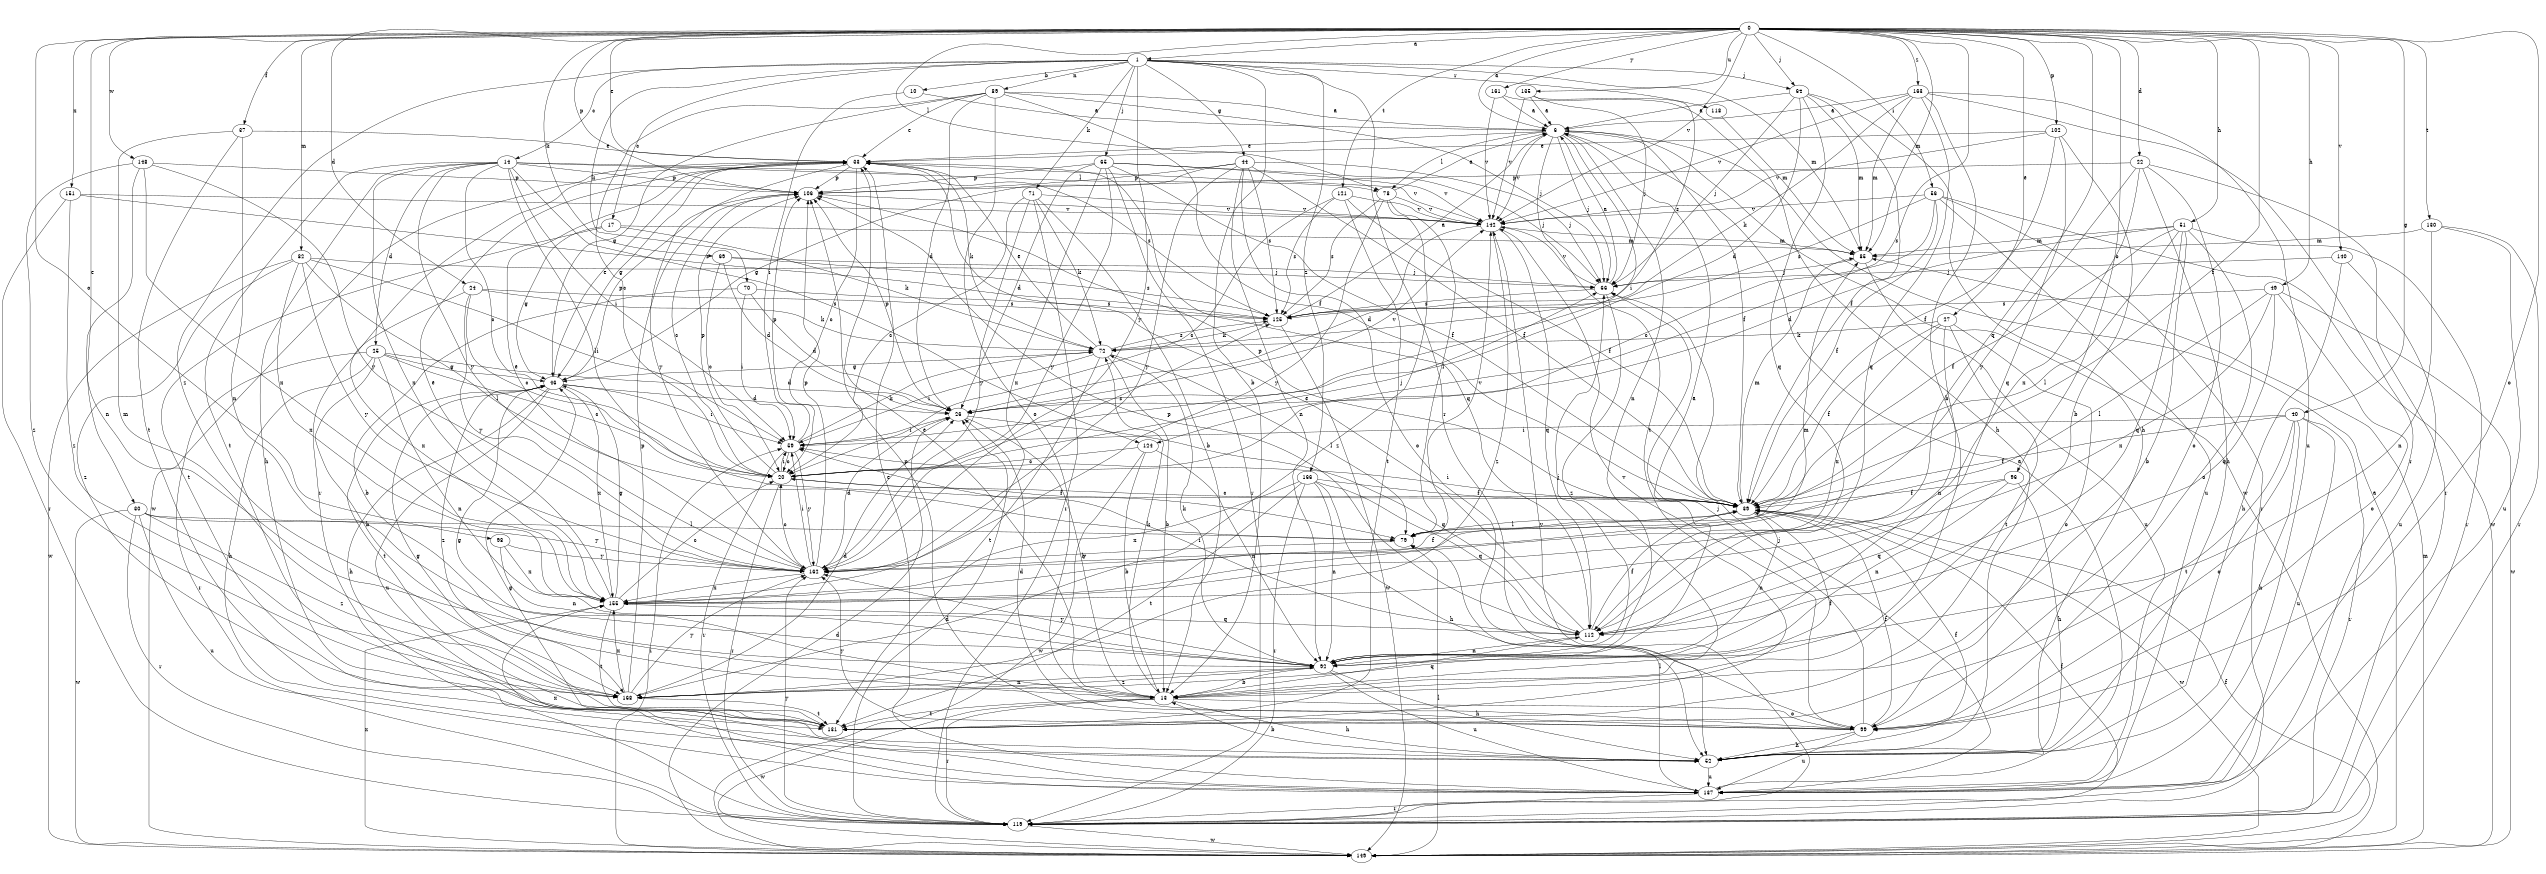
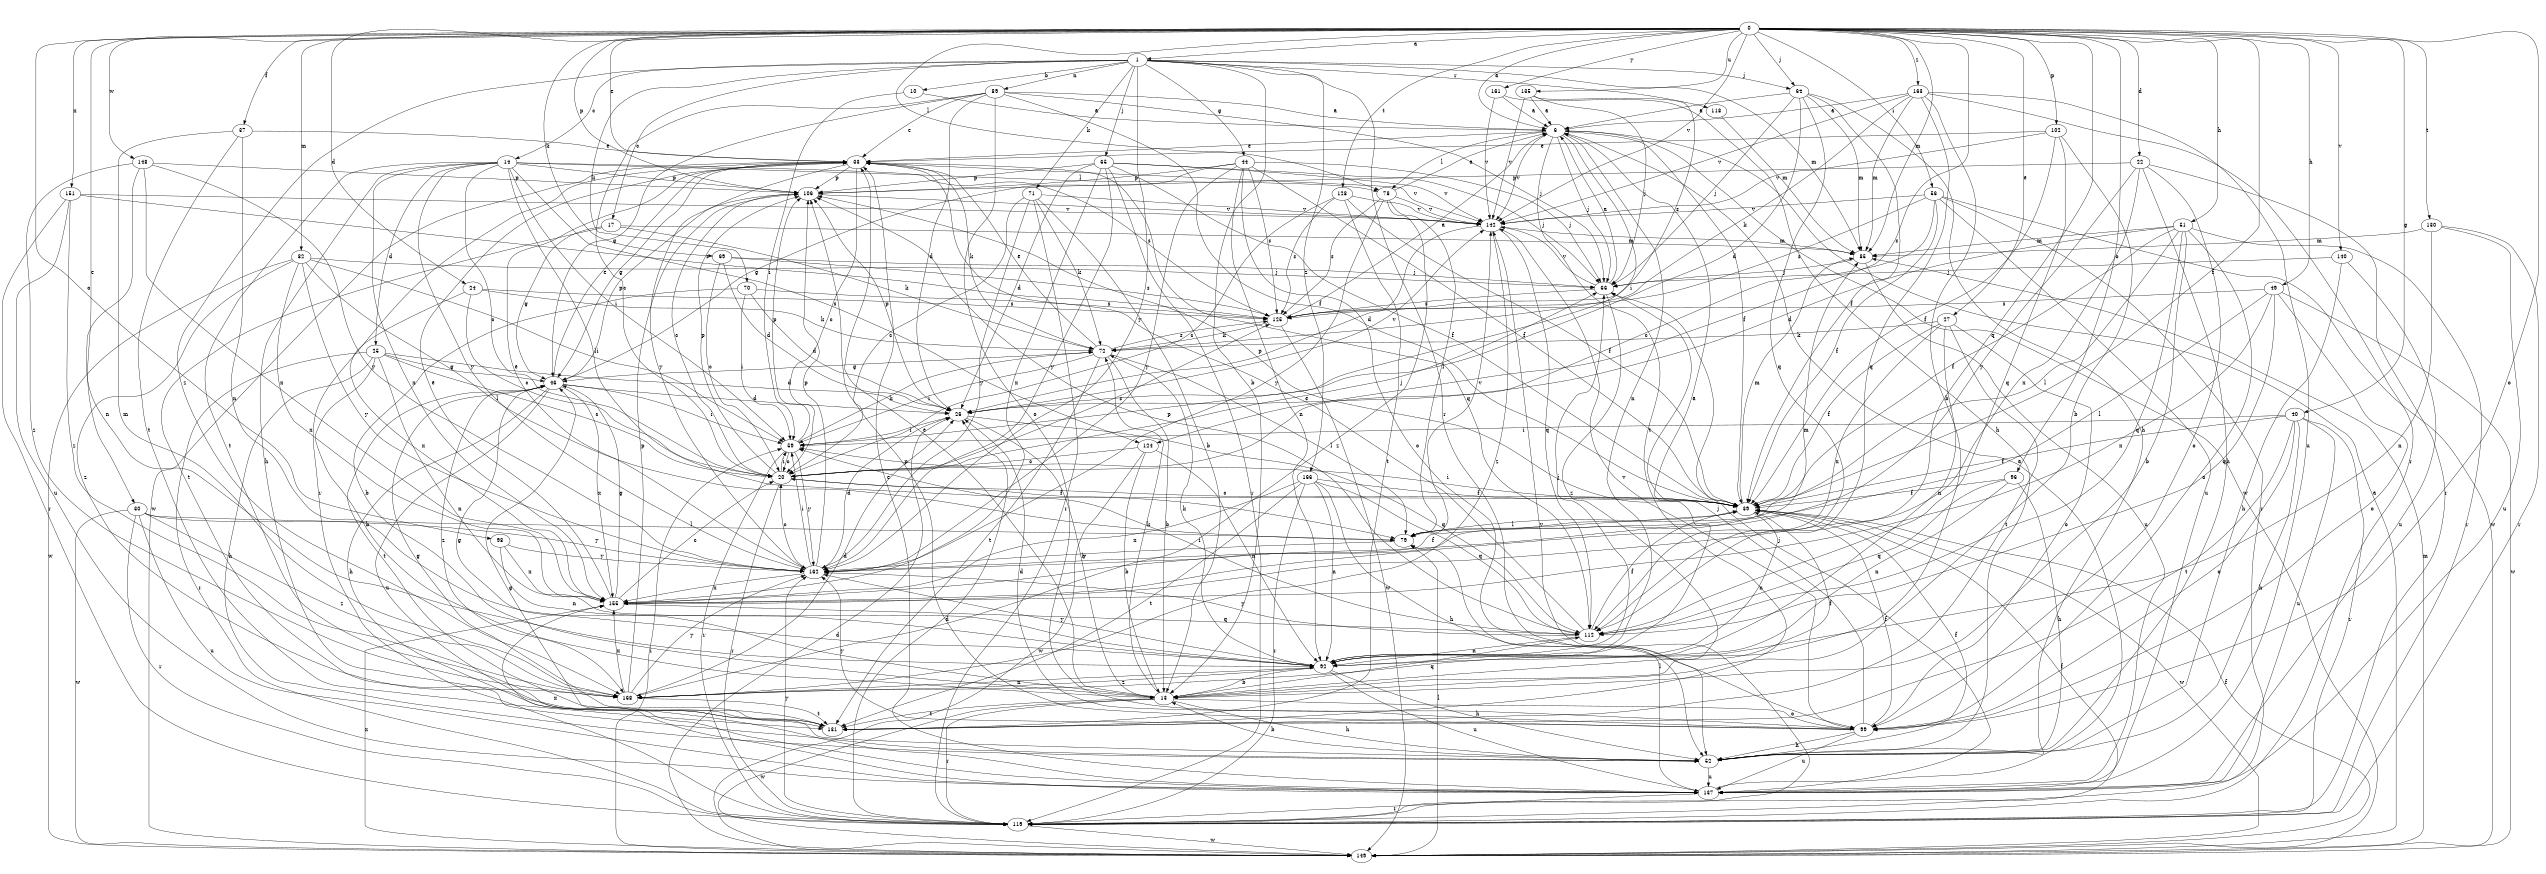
node "121": label "121" -> "128"
edge "24" -> "162": now "112" -> "162"
edge "155" -> "131": removed, label "t"
edge "151" -> "137": added, label "u"
